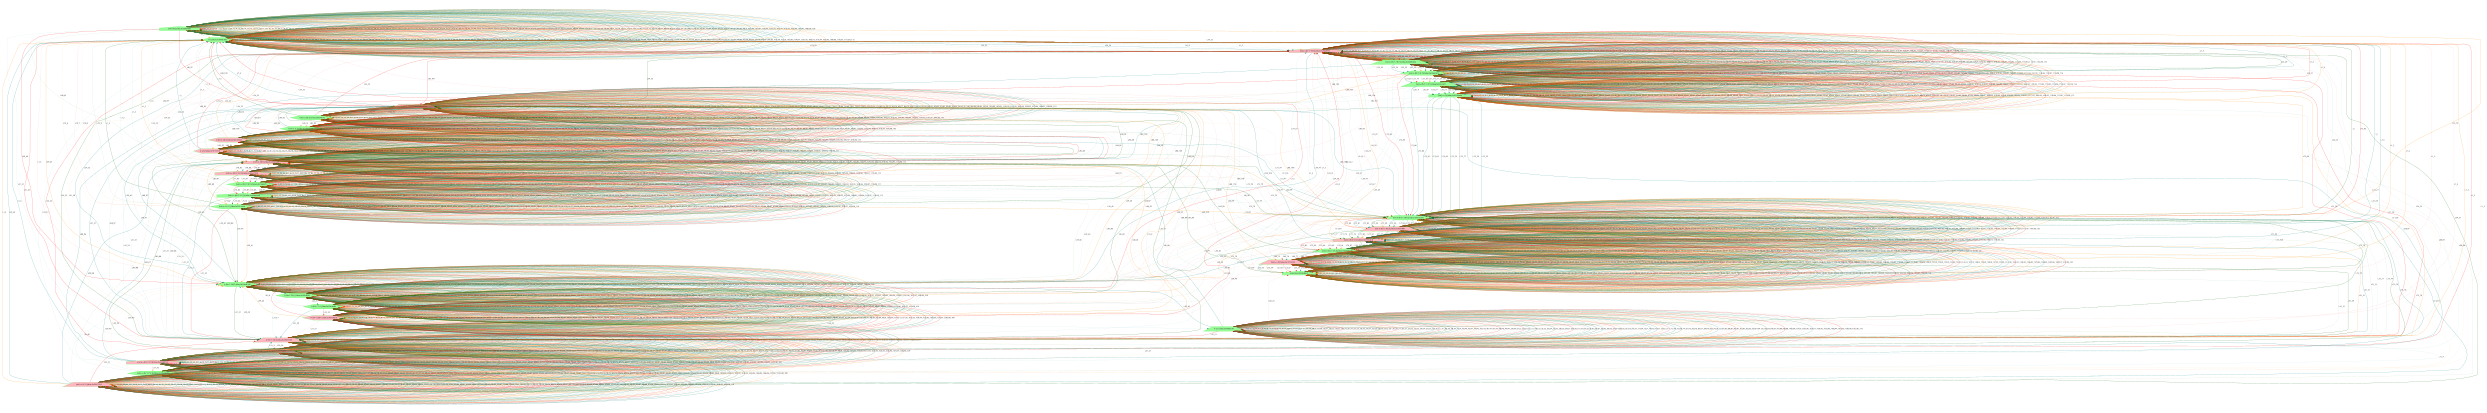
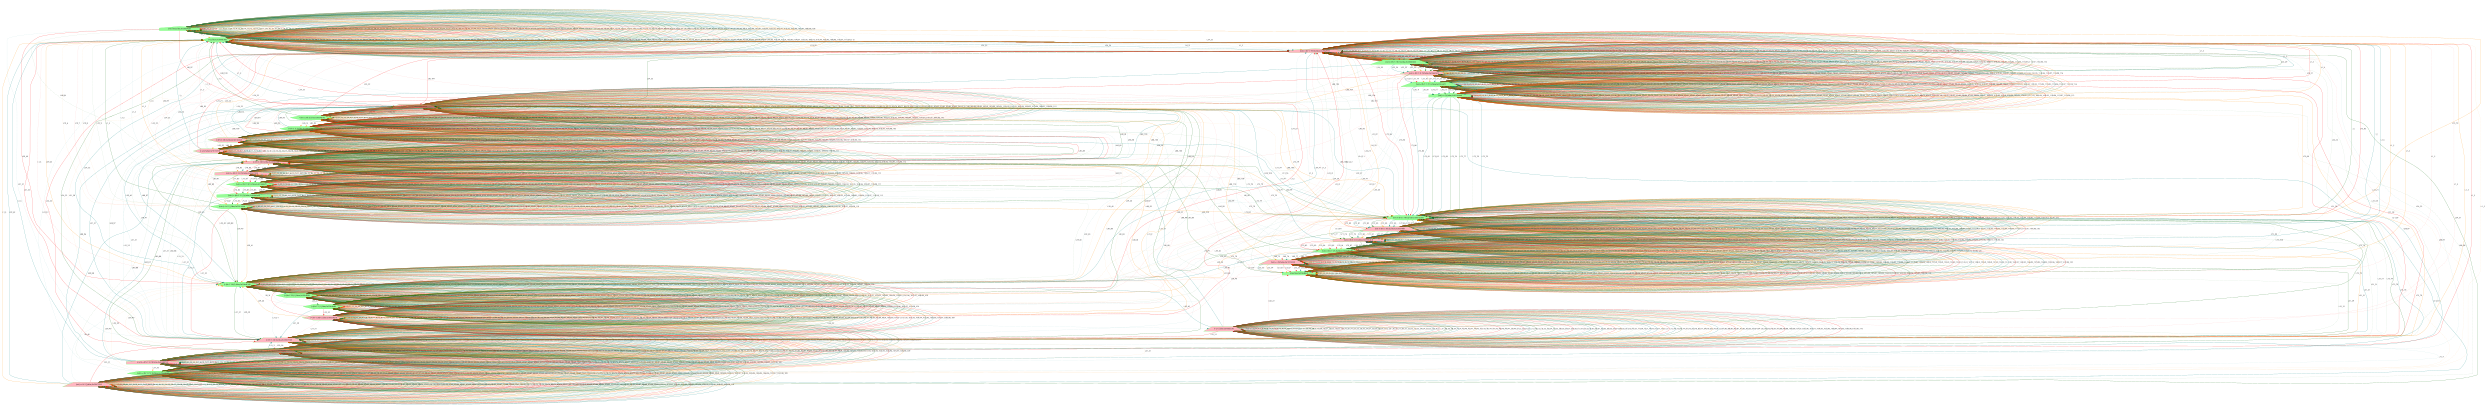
node "(not (= |thr1::2| 1)),false,0x206e03c0": fillcolor palegreen -> lightpink
edge "(= |thr2::30| 0),false,0x2045ff50" -> "(not (= |thr2::19| 0)),false,0x2056a3e0": added, label "L73_79"
node "(= y 1),false,0x206ddc50": fillcolor palegreen -> lightpink
